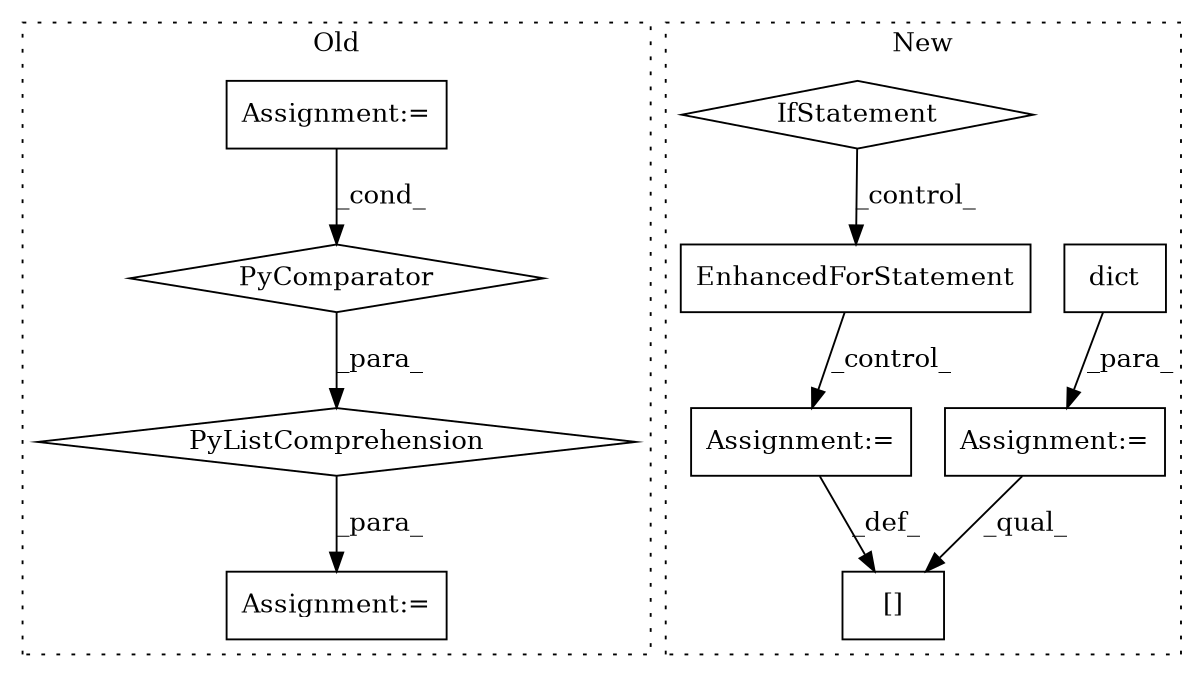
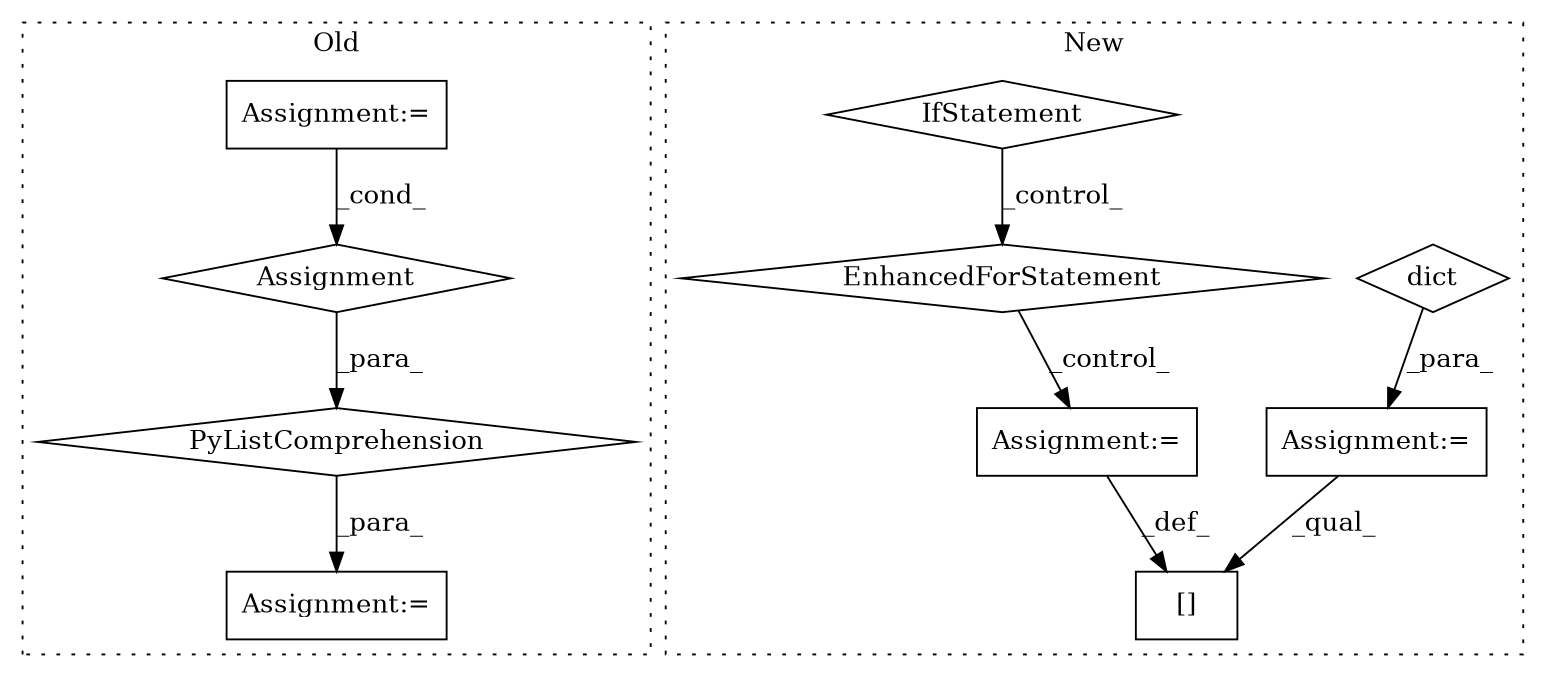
node "PyComparator": label "PyComparator" -> "Assignment"
node "EnhancedForStatement": shape box -> diamond
node "dict": shape box -> diamond
